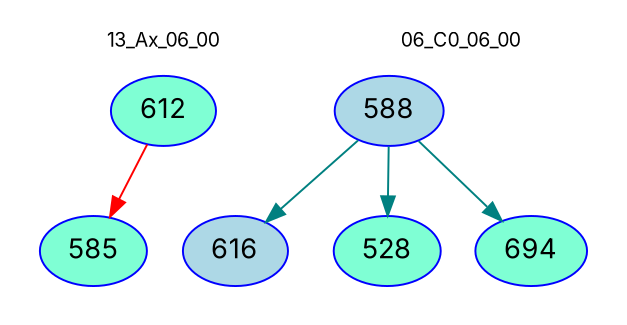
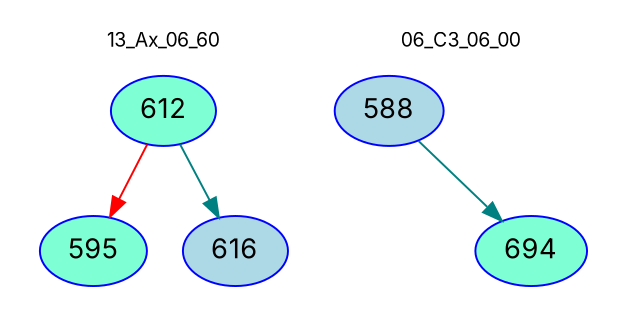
cluster "13_Ax_06_00": label "13_Ax_06_00" -> "13_Ax_06_60"
cluster "06_C0_06_00": label "06_C0_06_00" -> "06_C3_06_00"
edge "588" -> "616": now "612" -> "616"
node "585": label "585" -> "595"
node "528": removed
